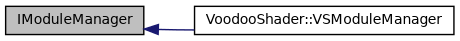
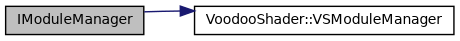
edge "VoodooShader::VSModuleManager" -> "IModuleManager": reversed
